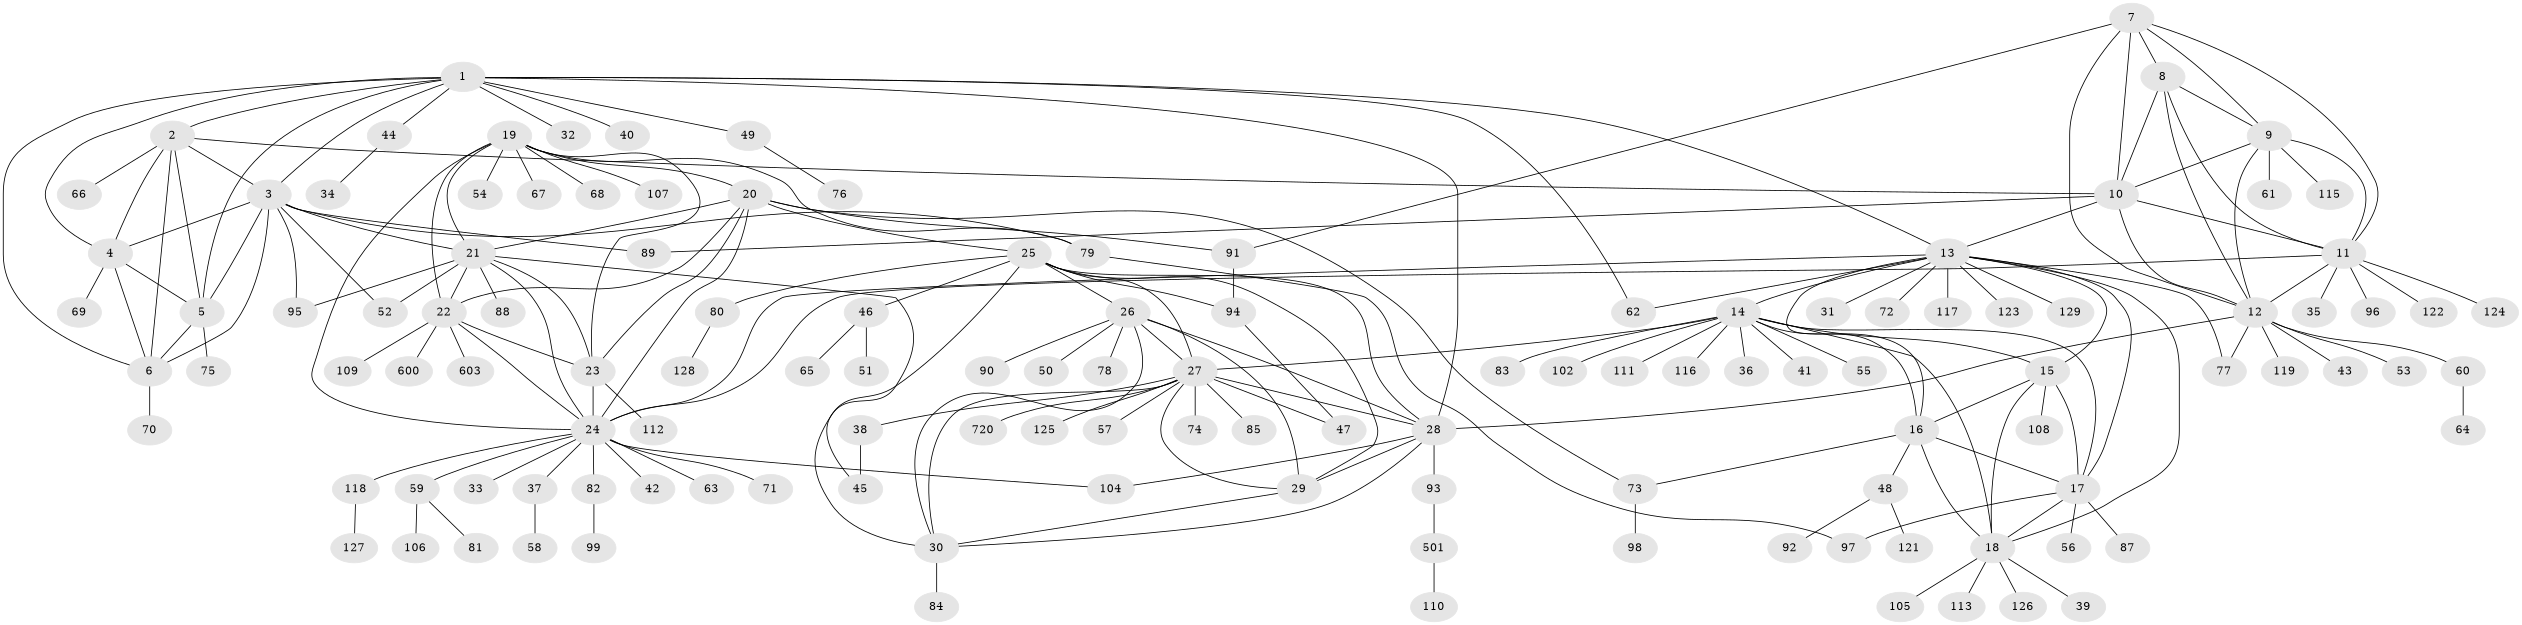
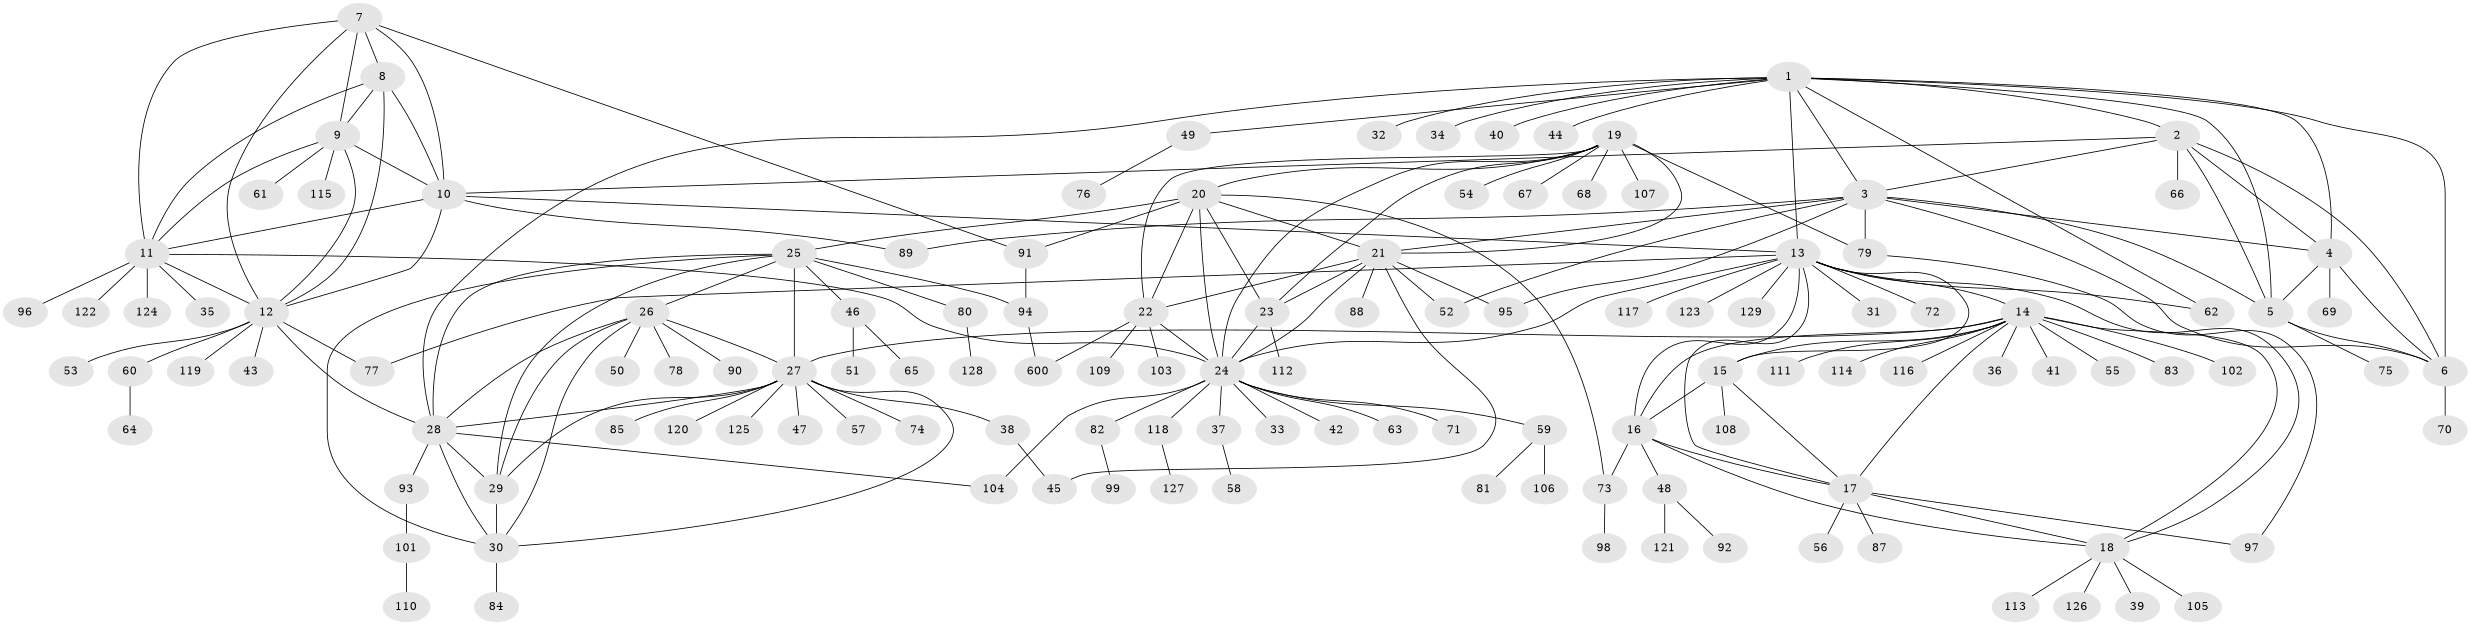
edge "44" -- "34": now "1" -- "34"
edge "22" -- "23": removed
node "603": label "603" -> "103"
node "114": added
edge "94" -- "47": now "94" -- "600"
node "720": label "720" -> "120"
edge "15" -- "18": removed
node "501": label "501" -> "101"
